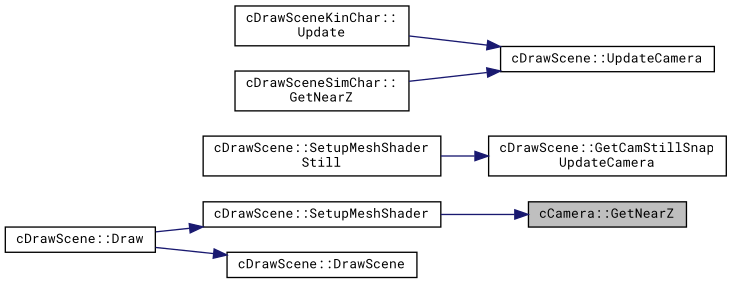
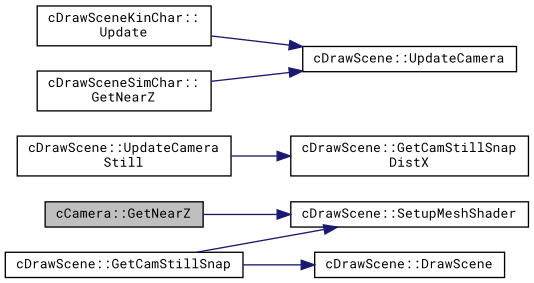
node "cDrawScene::SetupMeshShader Still": label "cDrawScene::SetupMeshShader Still" -> "cDrawScene::UpdateCamera Still"
node "cDrawScene::GetCamStillSnap UpdateCamera": label "cDrawScene::GetCamStillSnap UpdateCamera" -> "cDrawScene::GetCamStillSnap DistX"
edge "cDrawScene::SetupMeshShader" -> "cCamera::GetNearZ": reversed
node "cDrawScene::Draw": label "cDrawScene::Draw" -> "cDrawScene::GetCamStillSnap"
